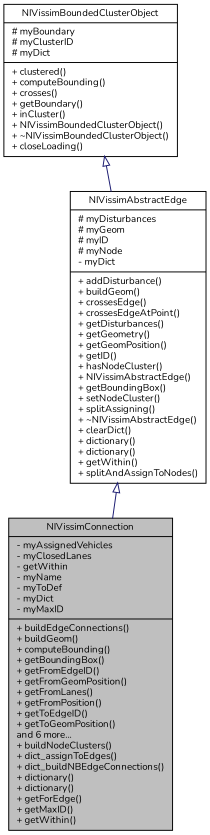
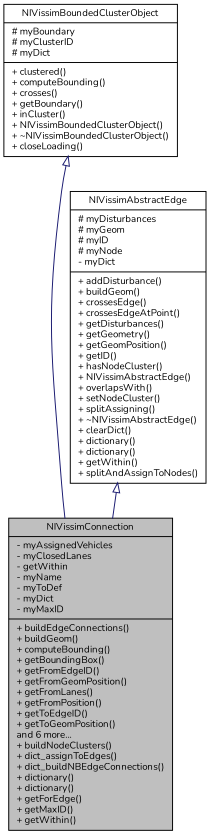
edge "NIVissimAbstractEdge" -> "NIVissimBoundedClusterObject": now "NIVissimConnection" -> "NIVissimBoundedClusterObject"
node "NIVissimAbstractEdge": text "+ getBoundingBox()" -> "+ overlapsWith()"
